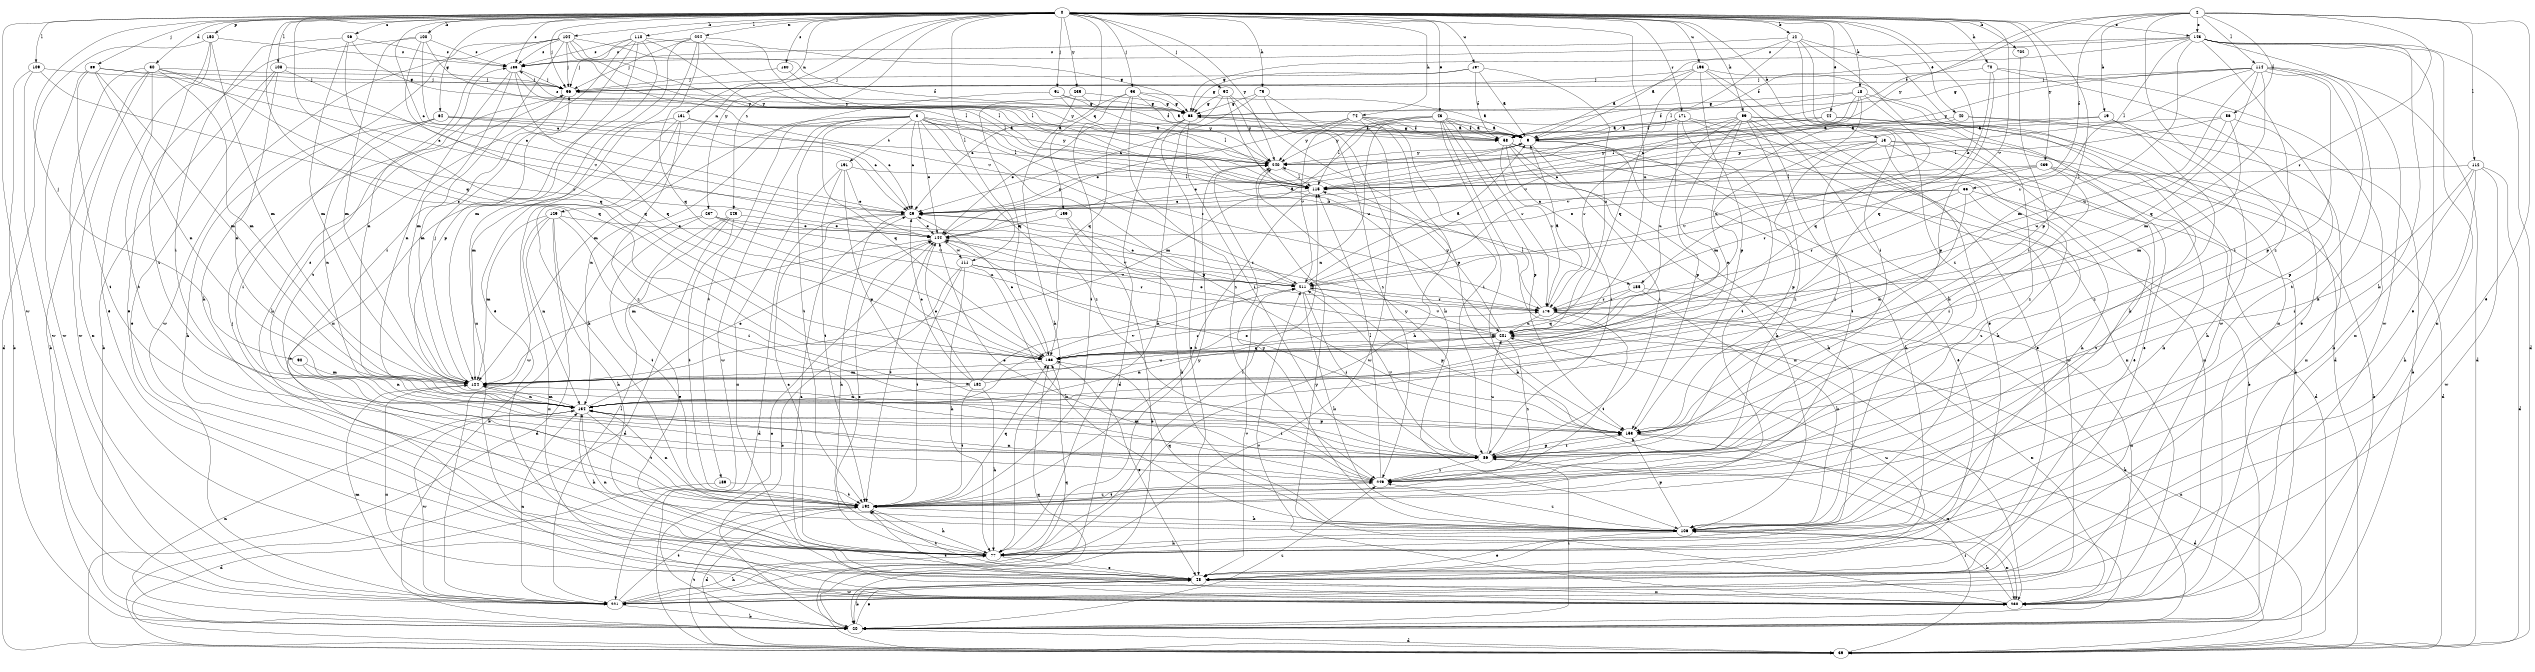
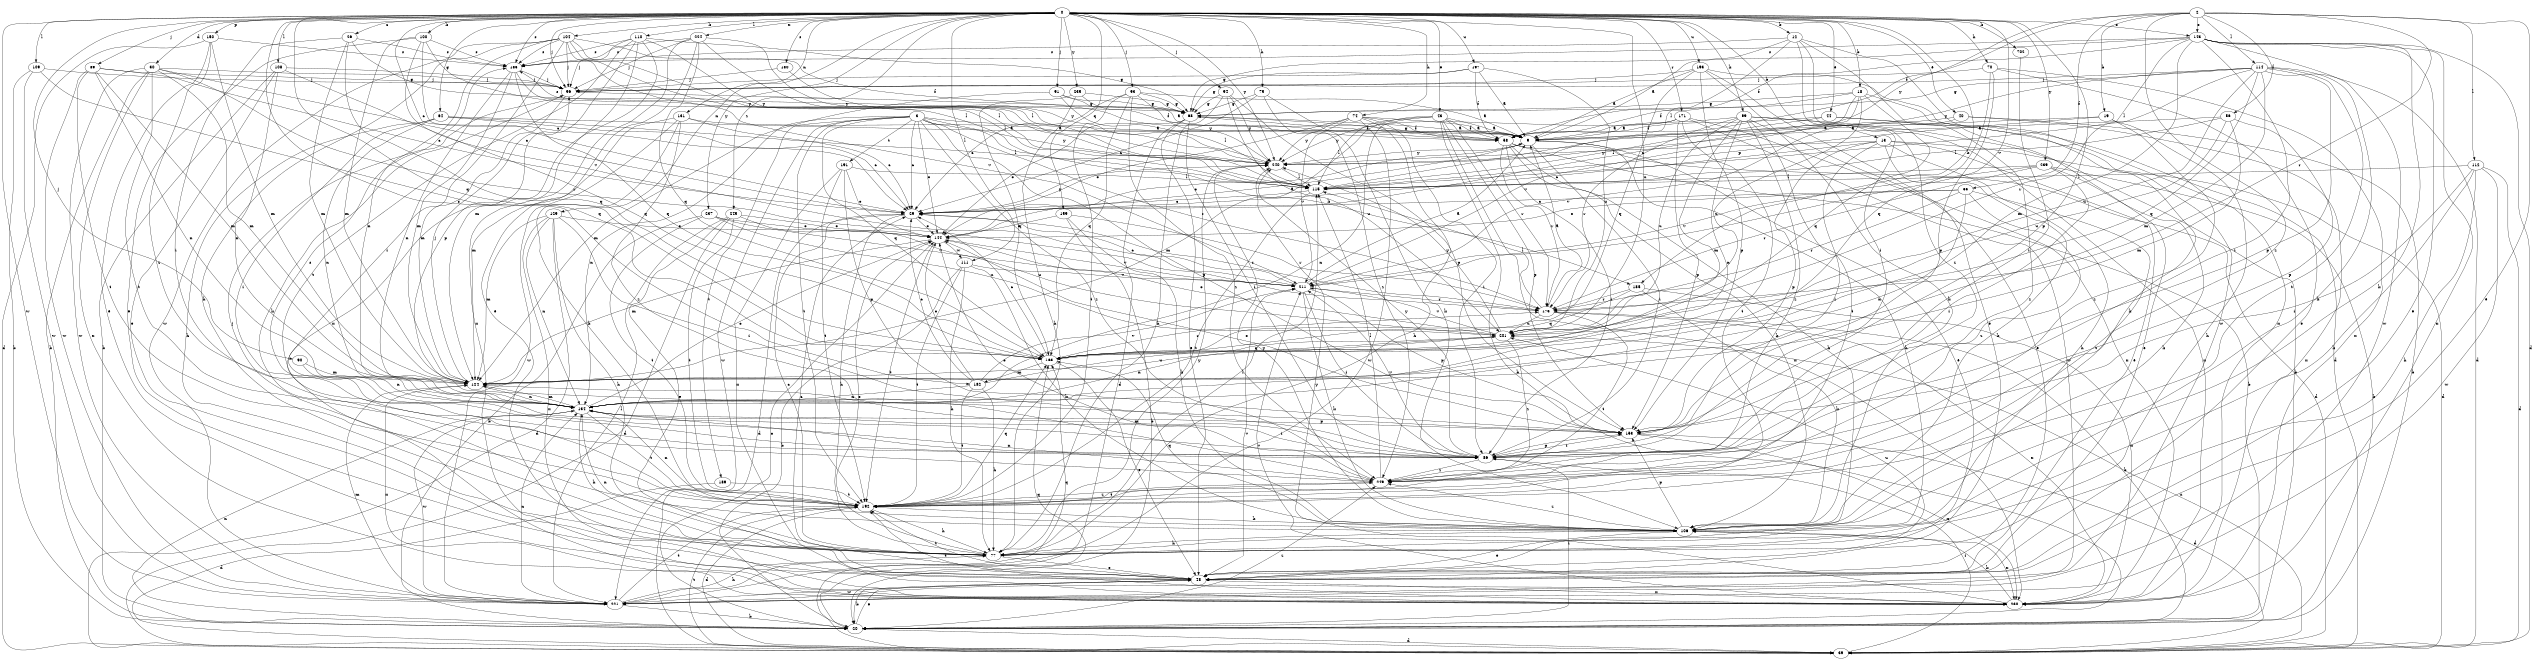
edge "111" -> "173": now "159" -> "173"
edge "163" -> "124": now "163" -> "182"
edge "86" -> "201": now "245" -> "201"
